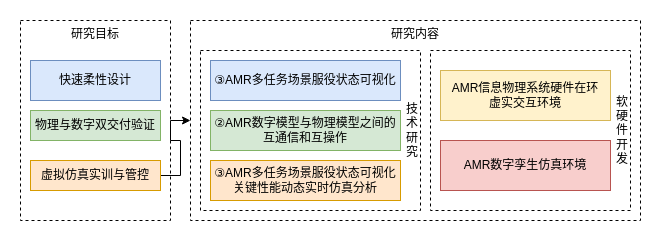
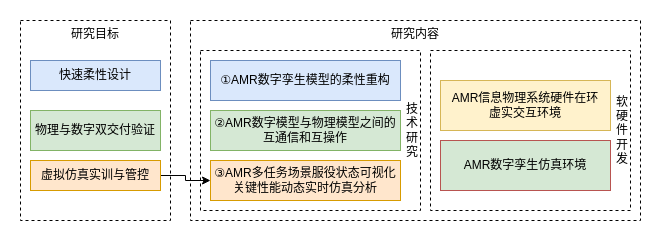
node "快速柔性设计": size 130x40 -> 130x30
node "③AMR多任务场景服役状态可视化": label "③AMR多任务场景服役状态可视化" -> "①AMR数字孪生模型的柔性重构"
node "AMR信息物理系统硬件在环 虚实交互环境": moved (526, 96) -> (526, 106)
node "物理与数字双交付验证": size 130x30 -> 130x40
edge "虚拟仿真实训与管控" -> "研究内容": now "虚拟仿真实训与管控" -> "③AMR多任务场景服役状态可视化 关键性能动态实时仿真分析"
node "AMR数字孪生仿真环境": fillcolor #f8cecc -> #d5e8d4
